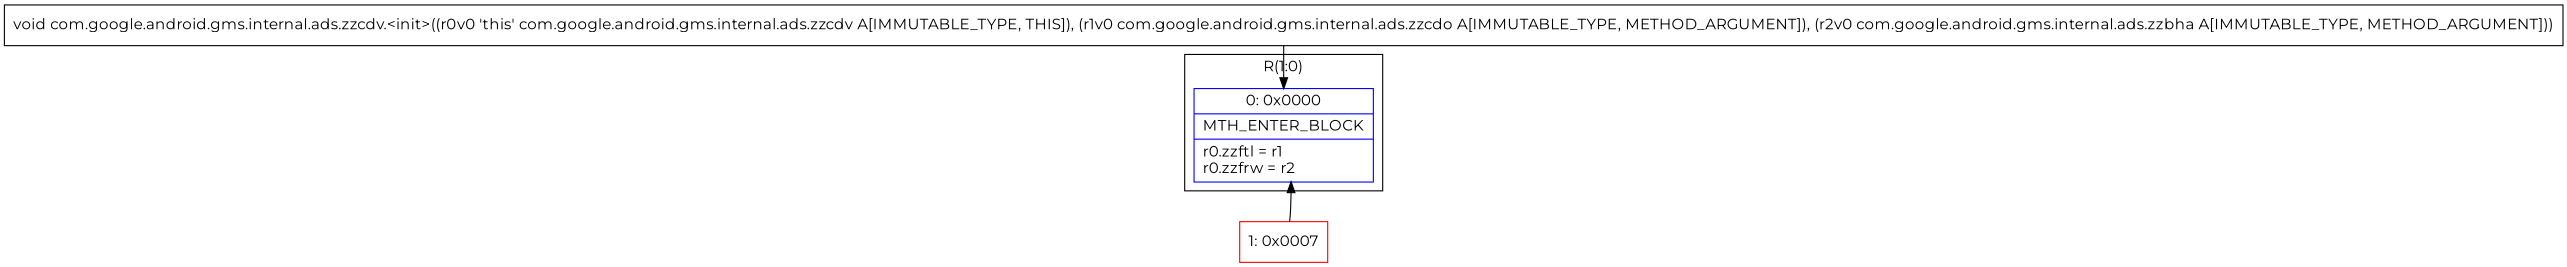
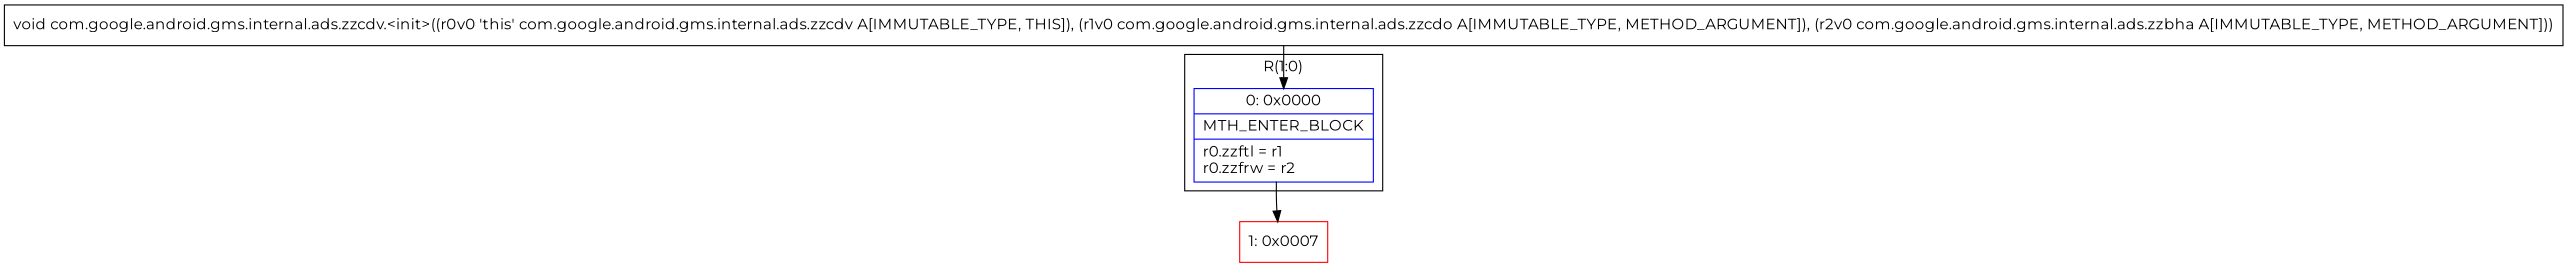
edge "1: 0x0007" -> "0: 0x0000": reversed
